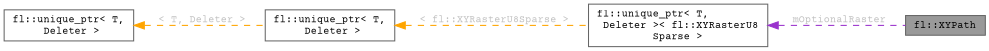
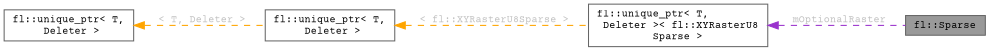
node "fl::XYPath": label "fl::XYPath" -> "fl::Sparse"
